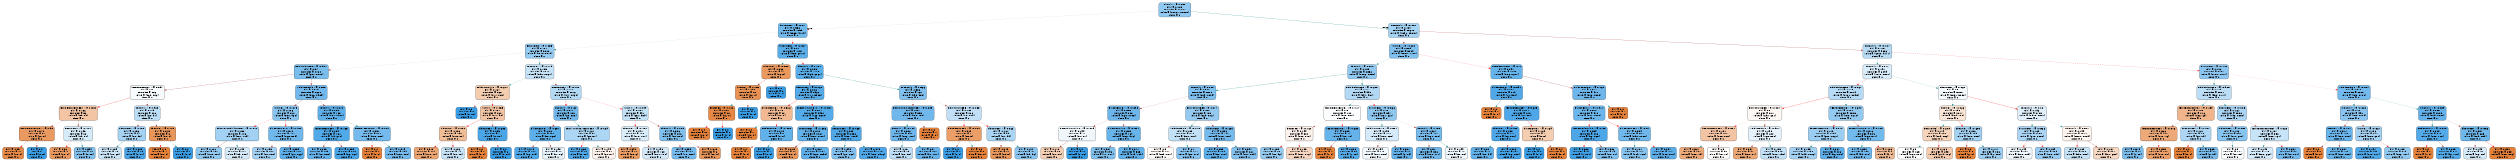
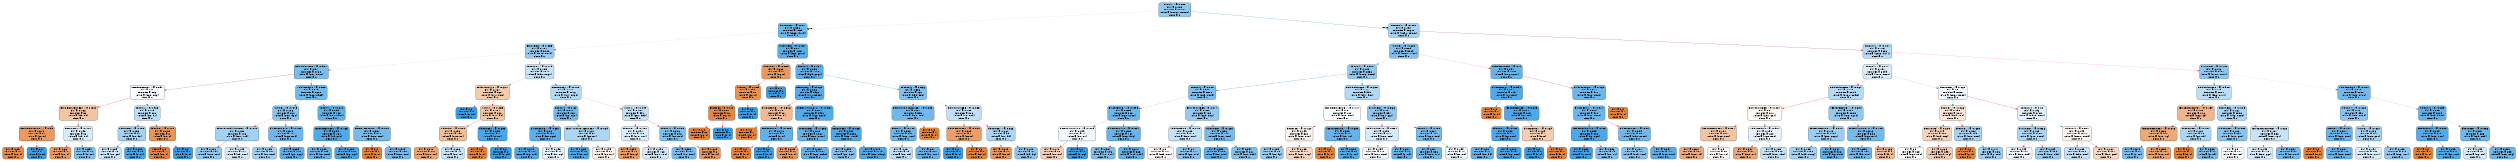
node "gini = 0.494 samples = 198 value = [142, 177] class = 1": fillcolor #4ea7e8 -> #d8ecfa
node "gini = 0.321 samples = 633 value = [203, 806] class = 1": fillcolor #e58139 -> #6bb6ec
